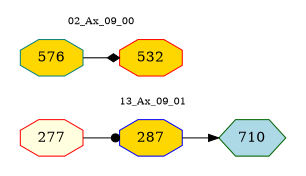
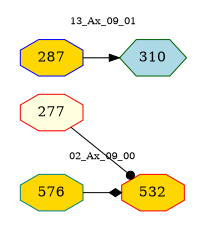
edge "277" -> "287": now "277" -> "532"
node "710": label "710" -> "310"
